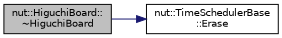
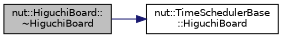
node "nut::TimeSchedulerBase ::Erase": label "nut::TimeSchedulerBase ::Erase" -> "nut::TimeSchedulerBase ::HiguchiBoard"
